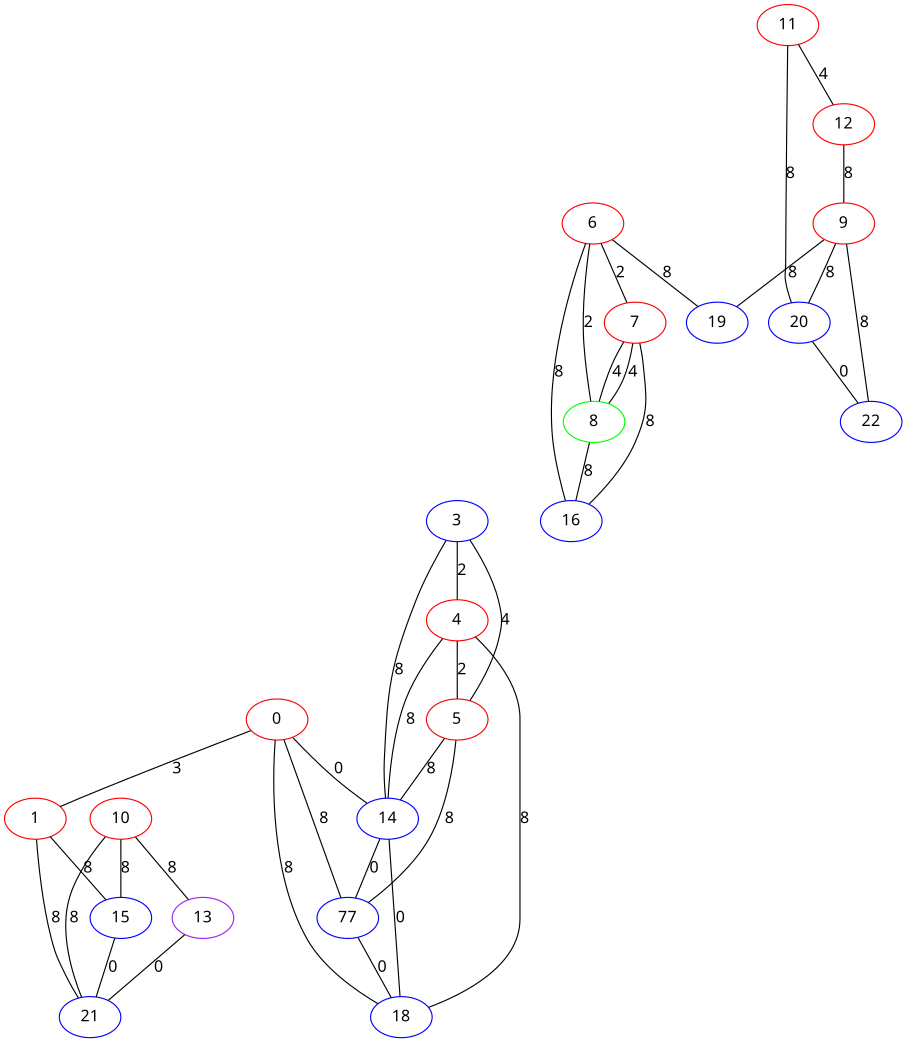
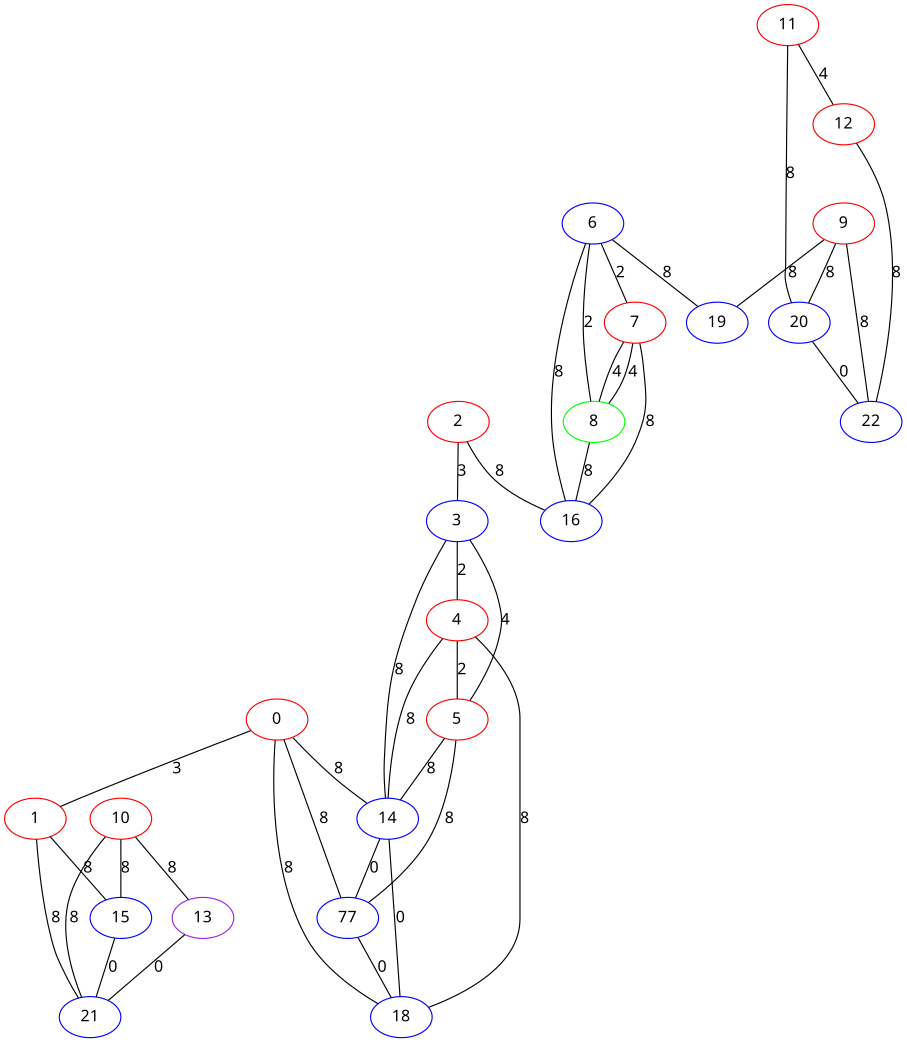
edge "12" -- "9": now "12" -- "22"
node "6": color red -> blue
node "2": added
edge "0" -- "14": label "0" -> "8"
